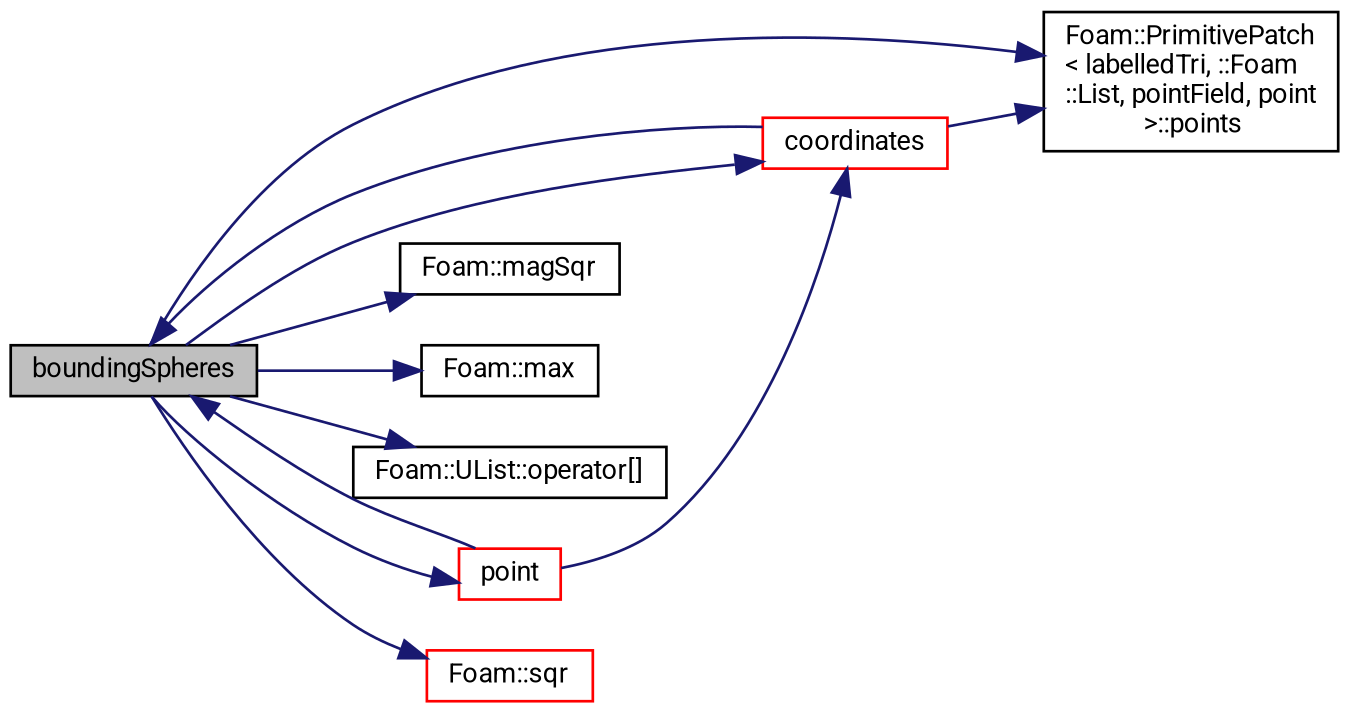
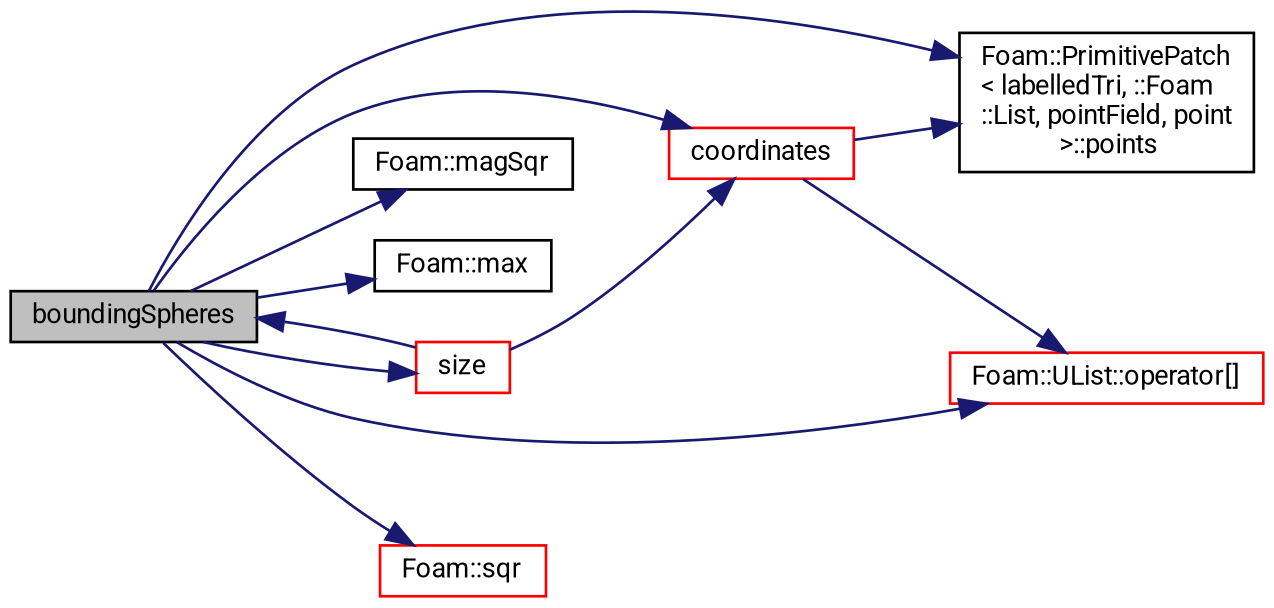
edge "coordinates" -> "boundingSpheres": now "coordinates" -> "Foam::UList::operator[]"
node "Foam::UList::operator[]": color black -> red
node "point": label "point" -> "size"
